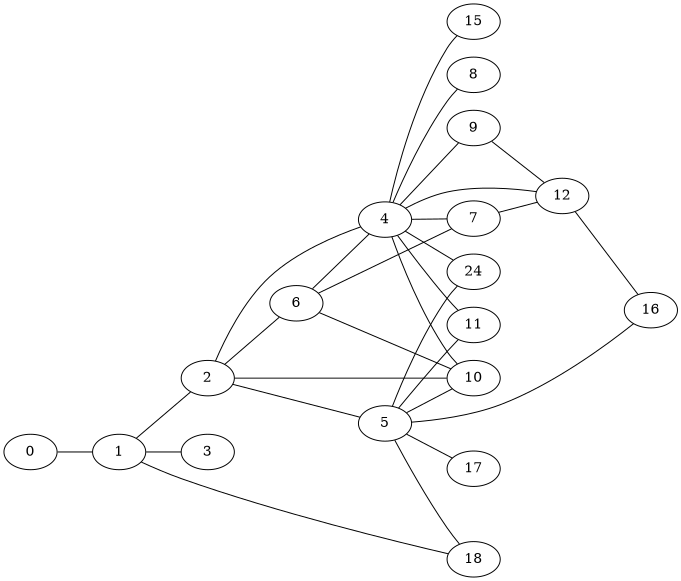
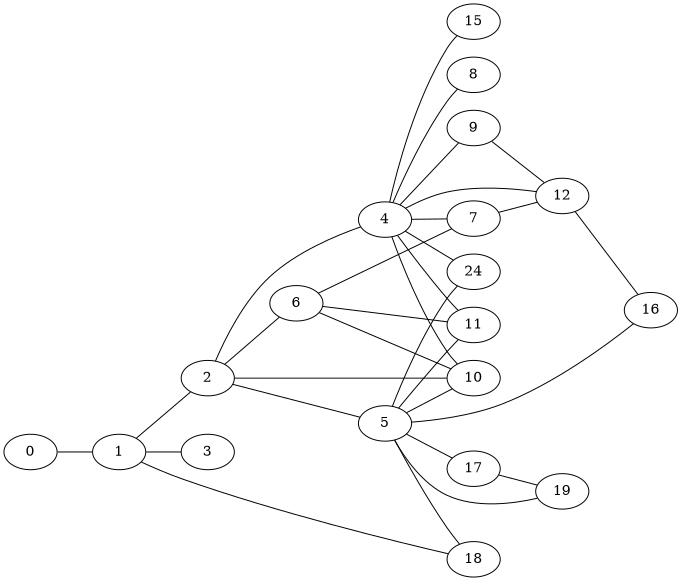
edge "4" -- "6": now "11" -- "6"
node "19": added
